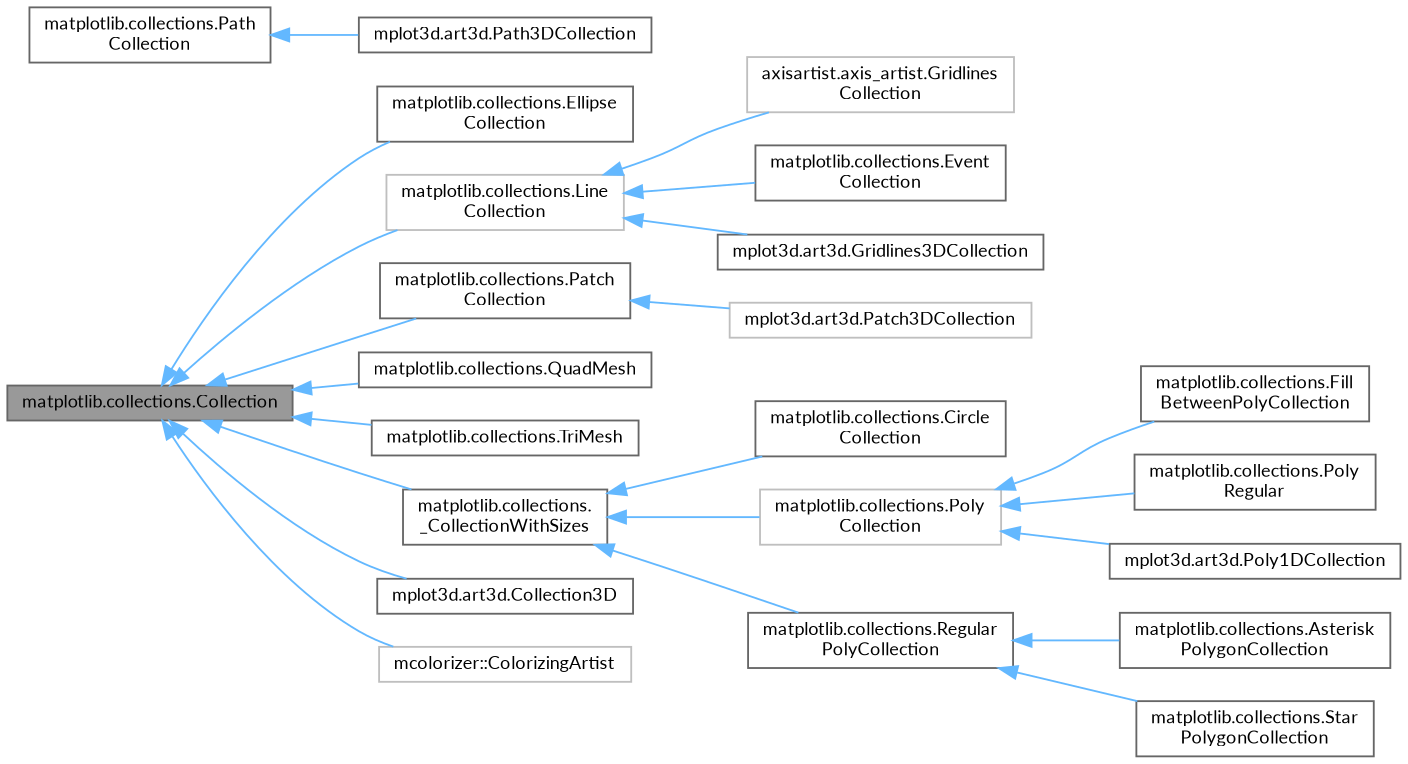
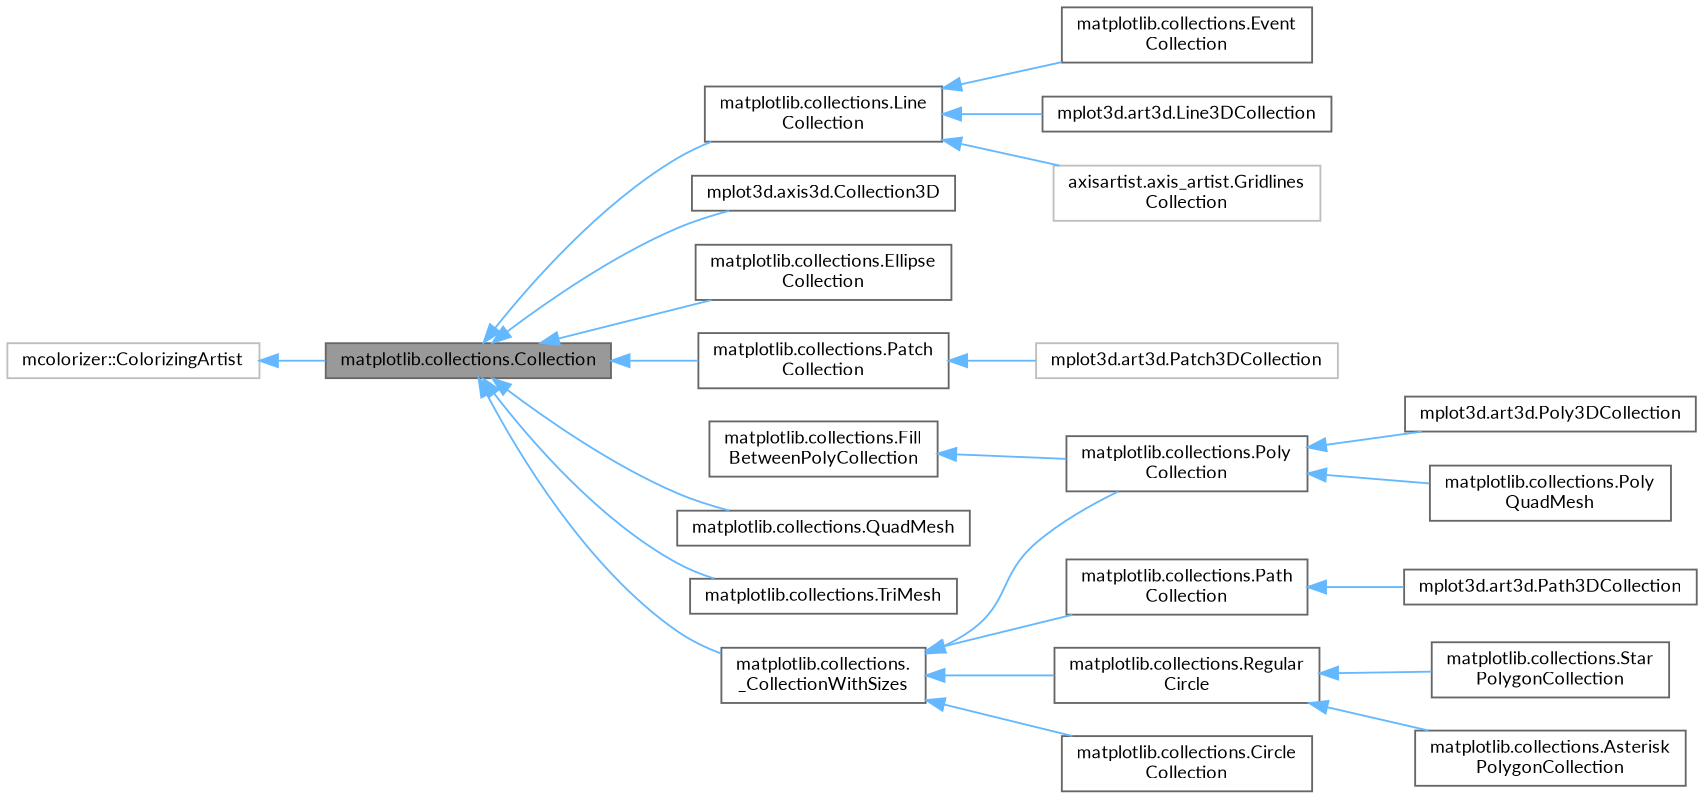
node "matplotlib.collections.Line Collection": color grey75 -> gray40
node "mplot3d.art3d.Gridlines3DCollection": label "mplot3d.art3d.Gridlines3DCollection" -> "mplot3d.art3d.Line3DCollection"
edge "matplotlib.collections.Fill BetweenPolyCollection" -> "matplotlib.collections.Poly Collection": reversed
node "matplotlib.collections.Poly Regular": label "matplotlib.collections.Poly Regular" -> "matplotlib.collections.Poly QuadMesh"
node "matplotlib.collections.Poly Collection": color grey75 -> gray40
edge "mcolorizer::ColorizingArtist" -> "matplotlib.collections.Collection": reversed
node "mplot3d.art3d.Poly1DCollection": label "mplot3d.art3d.Poly1DCollection" -> "mplot3d.art3d.Poly3DCollection"
node "mplot3d.art3d.Collection3D": label "mplot3d.art3d.Collection3D" -> "mplot3d.axis3d.Collection3D"
edge "matplotlib.collections.Path Collection" -> "matplotlib.collections. _CollectionWithSizes": added
node "matplotlib.collections.Regular PolyCollection": label "matplotlib.collections.Regular PolyCollection" -> "matplotlib.collections.Regular Circle"
